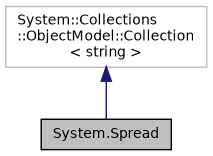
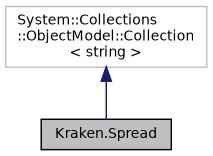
node "System.Spread": label "System.Spread" -> "Kraken.Spread"
